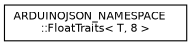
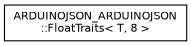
node "ARDUINOJSON_NAMESPACE ::FloatTraits< T, 8 >": label "ARDUINOJSON_NAMESPACE ::FloatTraits< T, 8 >" -> "ARDUINOJSON_ARDUINOJSON ::FloatTraits< T, 8 >"
